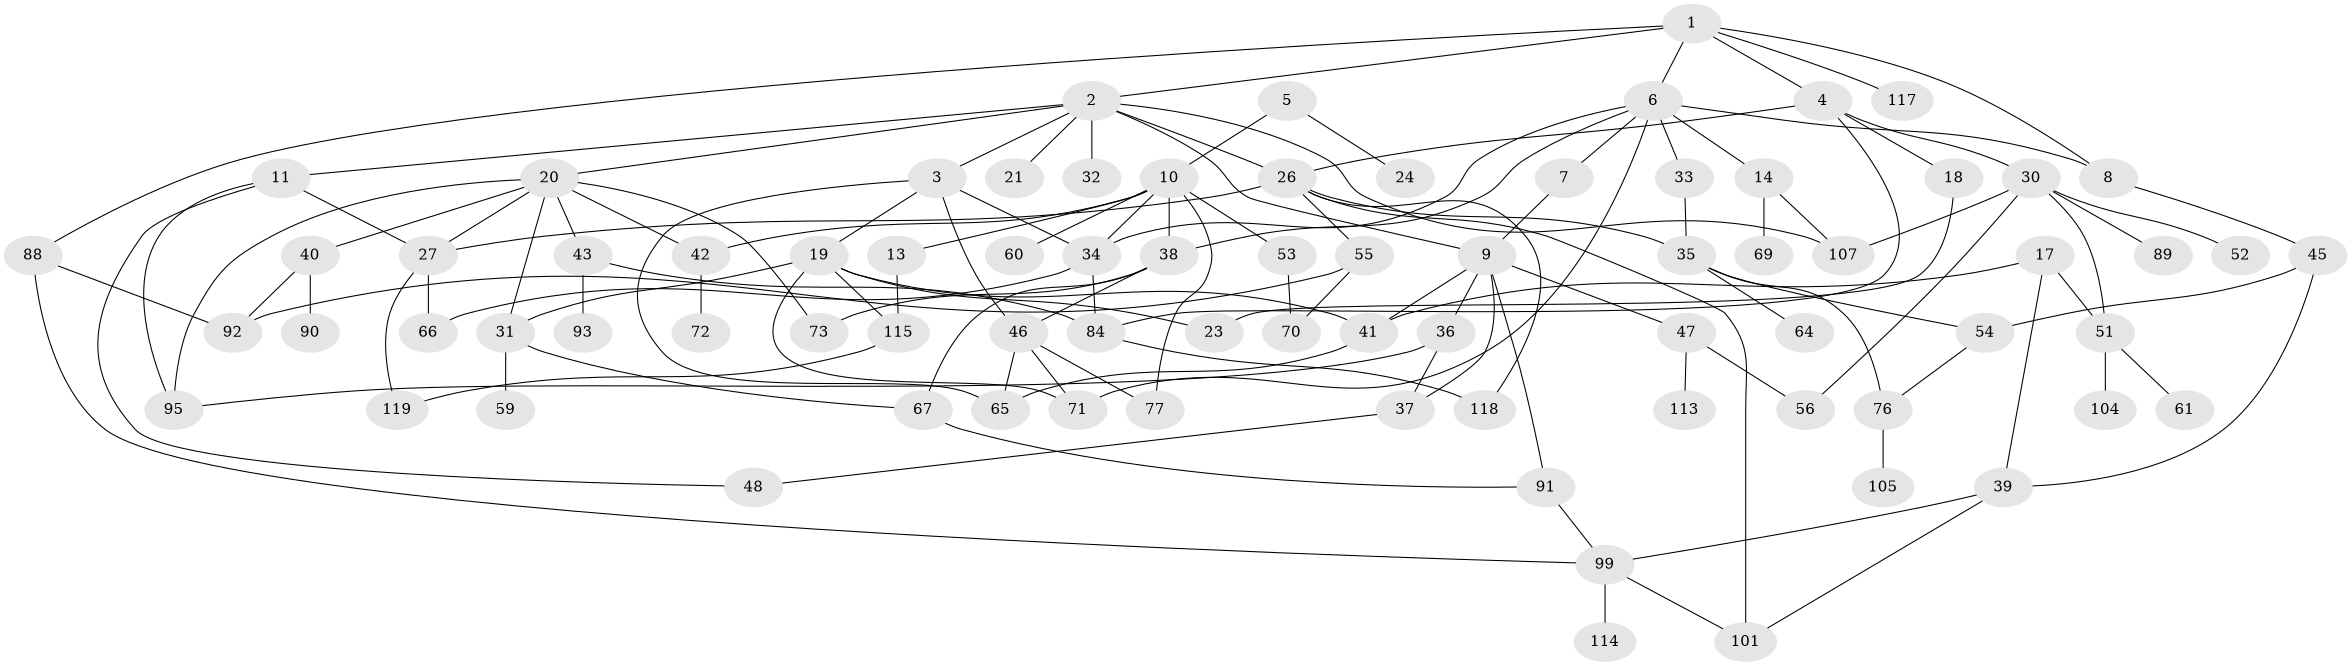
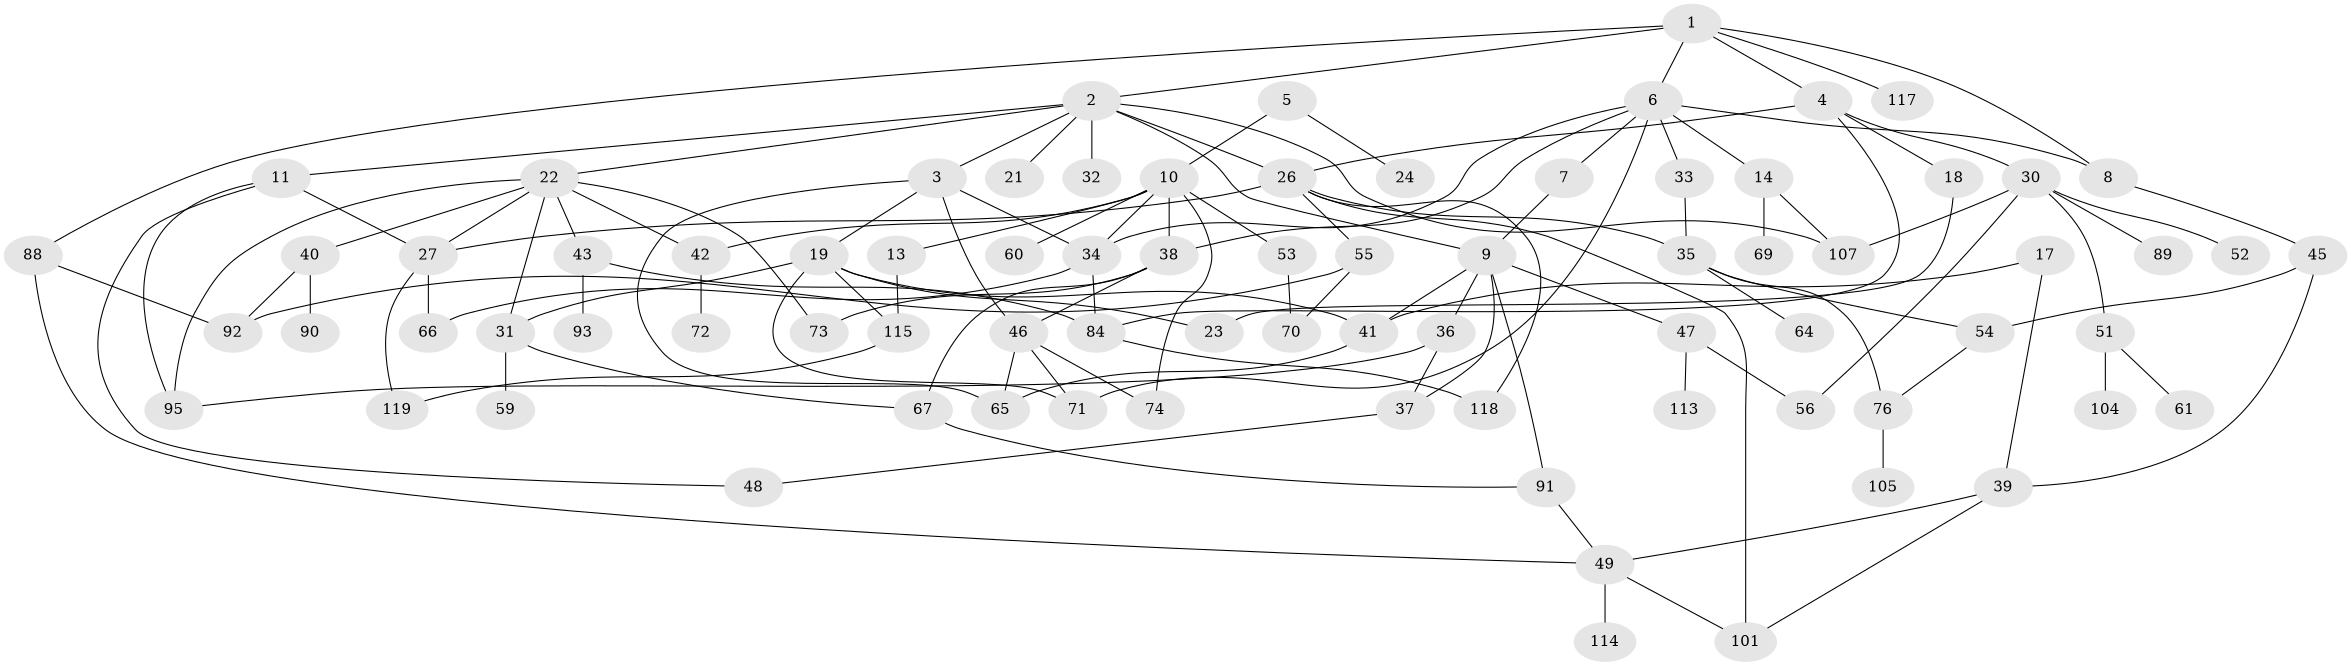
node "20": label "20" -> "22"
edge "17" -- "51": removed
node "77": label "77" -> "74"
node "99": label "99" -> "49"
